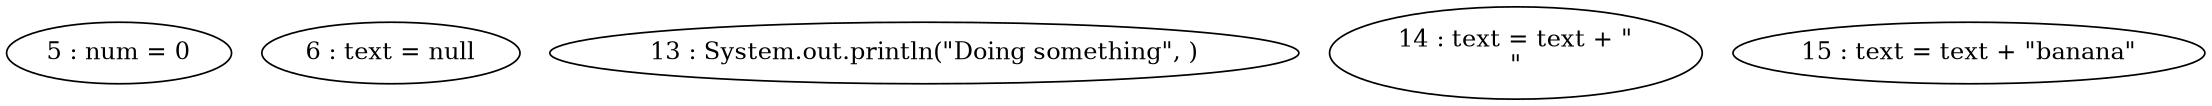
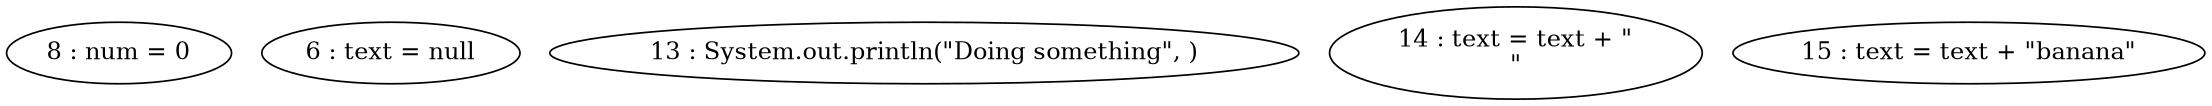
node "5 : num = 0": label "5 : num = 0" -> "8 : num = 0"
